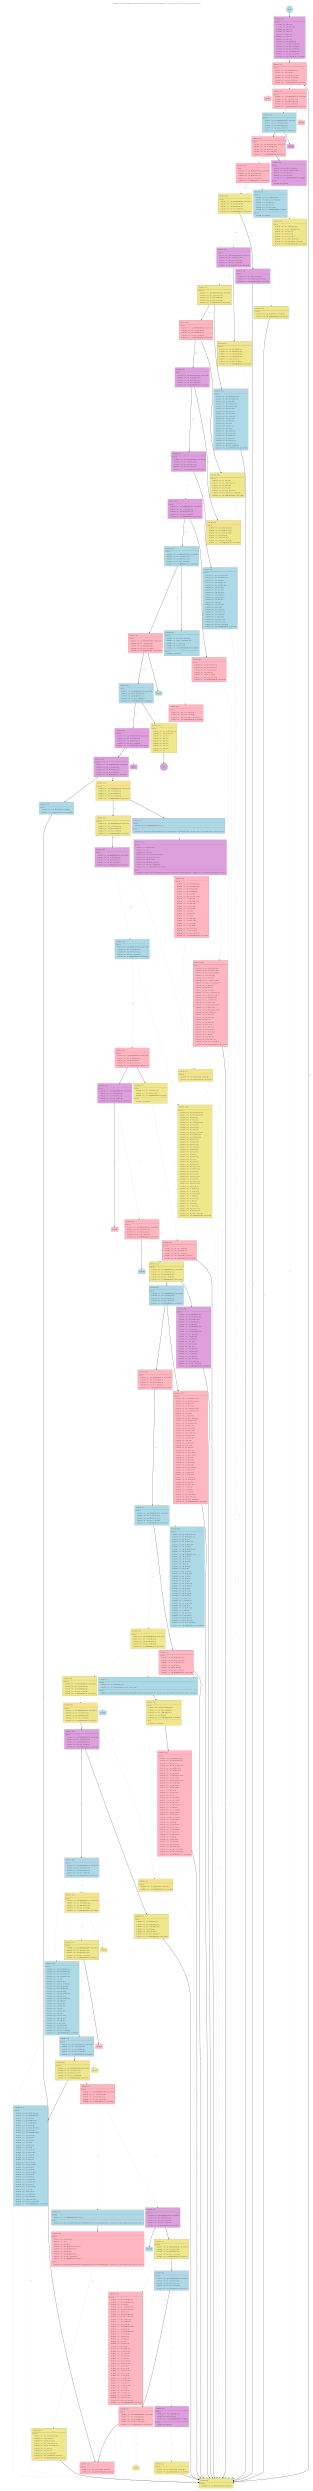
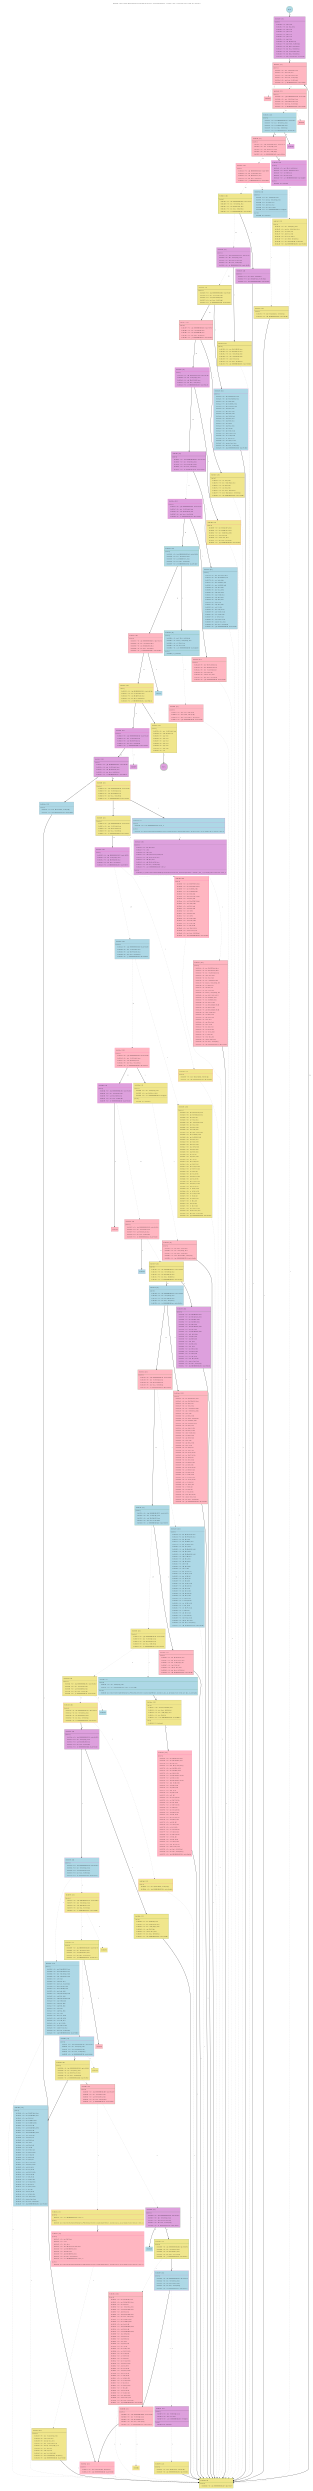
node "0x401615 [25]": fillcolor lightblue -> khaki
node "0x401e1a [5]": fillcolor lightblue -> khaki
